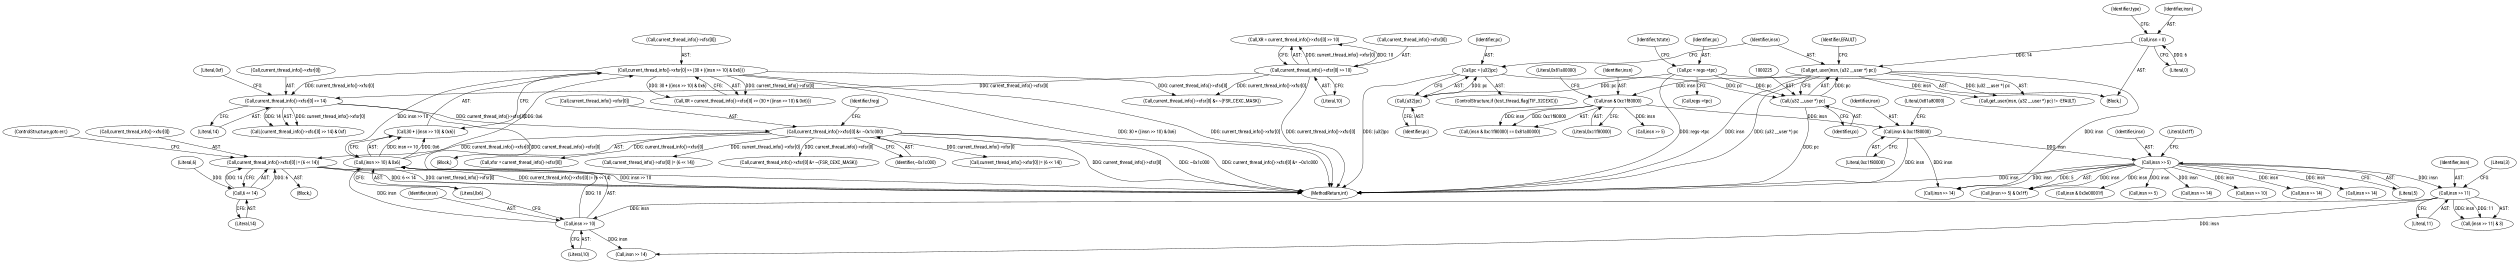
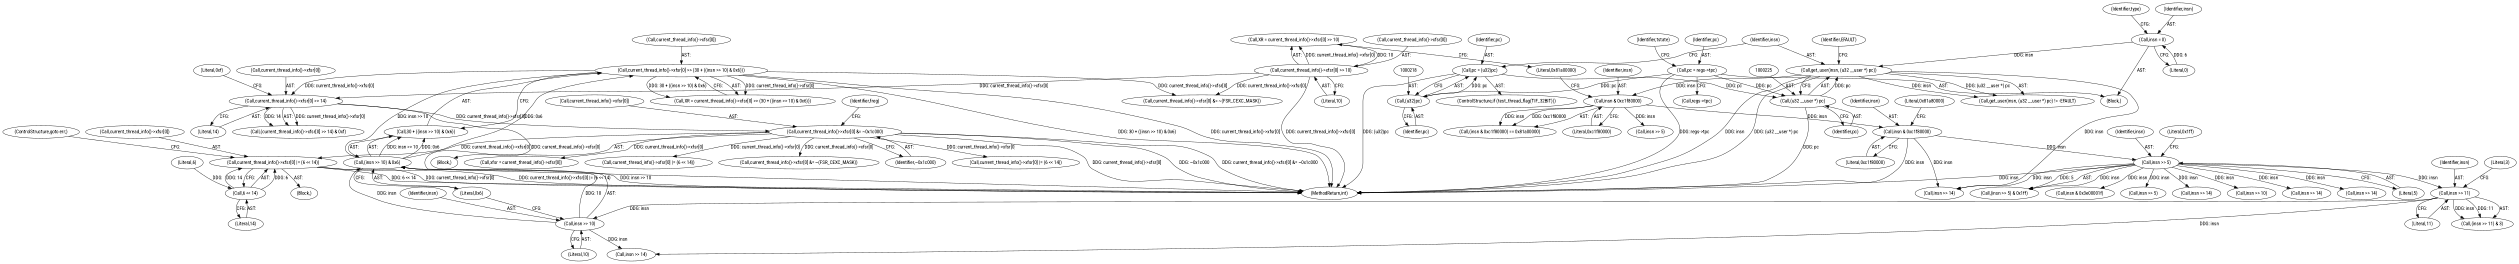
edge "(Call,XR = current_thread_info()->xfsr[0] >> 10)" -> "(Call,current_thread_info()->xfsr[0] >> 10)": now "(Call,XR = current_thread_info()->xfsr[0] >> 10)" -> "(Literal,0x81a00000)"
edge "(Call,insn = 0)" -> "(Call,get_user(insn, (u32 __user *) pc))": label "DDG: 14" -> "DDG: insn"
node "1000218": added
node "(ControlStructure,if (test_thread_flag(TIF_32CEXC)))": label "(ControlStructure,if (test_thread_flag(TIF_32CEXC)))" -> "(ControlStructure,if (test_thread_flag(TIF_32BIT)))"
edge "(Call,30 + ((insn >> 10) & 0x6))" -> "(Call,(insn >> 10) & 0x6)": label "CFG: " -> "AST: "
